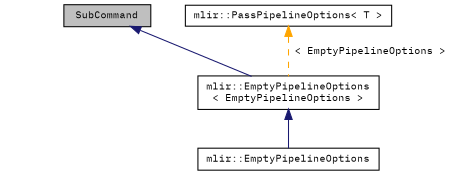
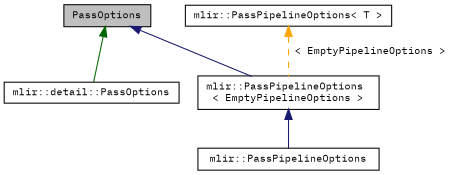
node "SubCommand": label "SubCommand" -> "PassOptions"
node "mlir::detail::PassOptions": added
node "mlir::EmptyPipelineOptions < EmptyPipelineOptions >": label "mlir::EmptyPipelineOptions < EmptyPipelineOptions >" -> "mlir::PassPipelineOptions < EmptyPipelineOptions >"
node "mlir::EmptyPipelineOptions": label "mlir::EmptyPipelineOptions" -> "mlir::PassPipelineOptions"
